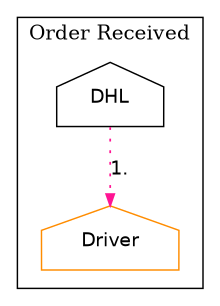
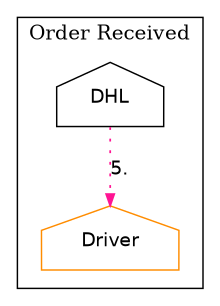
edge "DHL" -> "Driver": label "1." -> "5."
